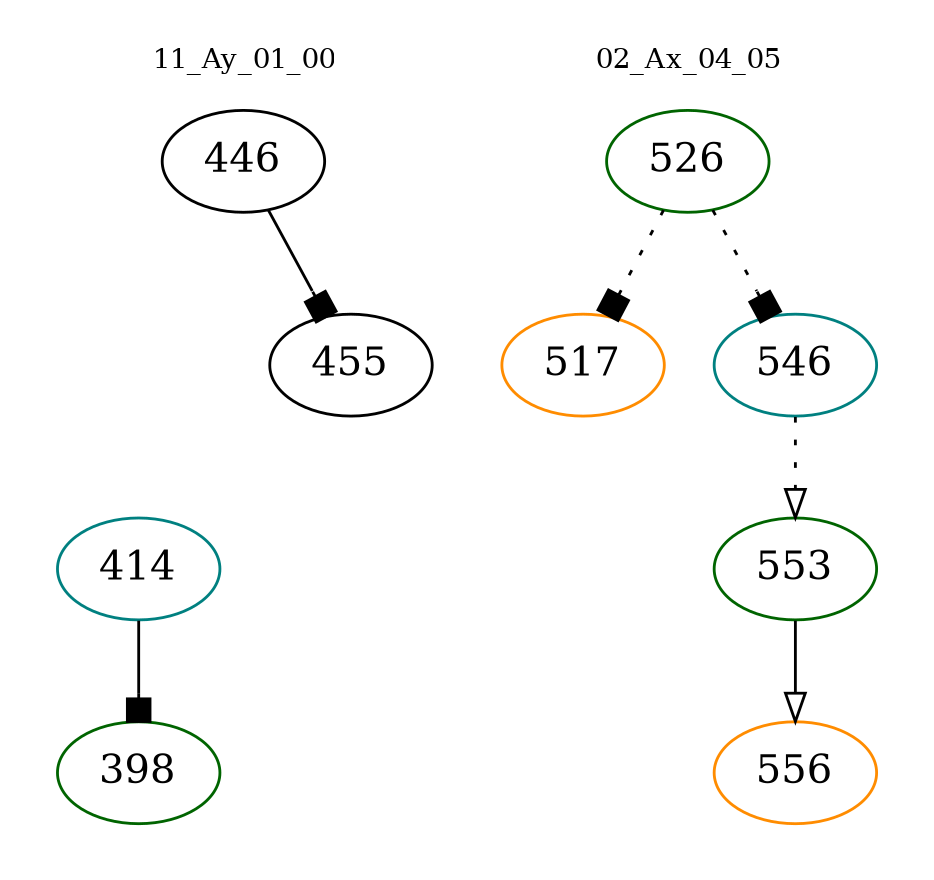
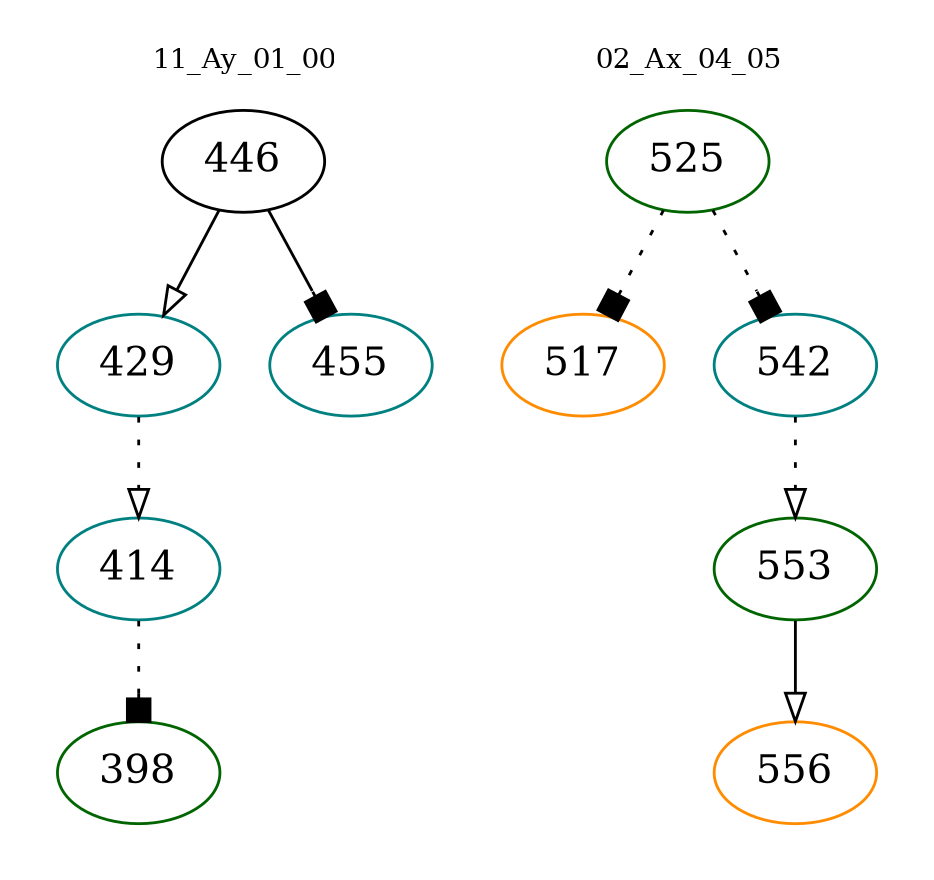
node "526": label "526" -> "525"
node "429": added
node "455": color black -> teal
node "546": label "546" -> "542"
edge "414" -> "398": style solid -> dotted
